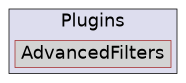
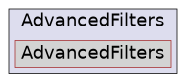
cluster "Plugins": label "Plugins" -> "AdvancedFilters"
